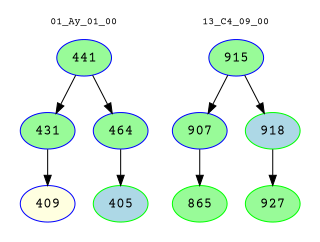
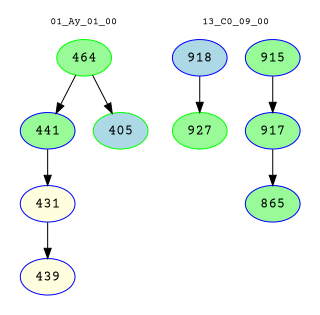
cluster "13_C4_09_00": label "13_C4_09_00" -> "13_C0_09_00"
edge "441" -> "464": reversed
edge "915" -> "918": removed
node "431": fillcolor palegreen -> lightyellow
node "464": color blue -> green
node "907": label "907" -> "917"
node "918": color green -> blue
node "409": label "409" -> "439"
node "865": color green -> blue
